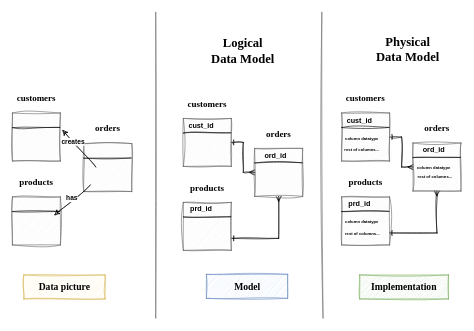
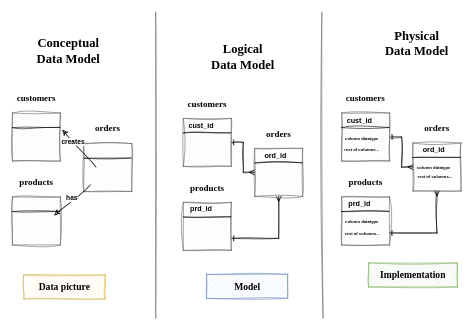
node "Physical Data Model": moved (408, 50) -> (417, 44)
node "Conceptual Data Model": added
node "Logical Data Model": moved (243, 51) -> (243, 57)
node "Implementation": moved (404, 287) -> (413, 275)
